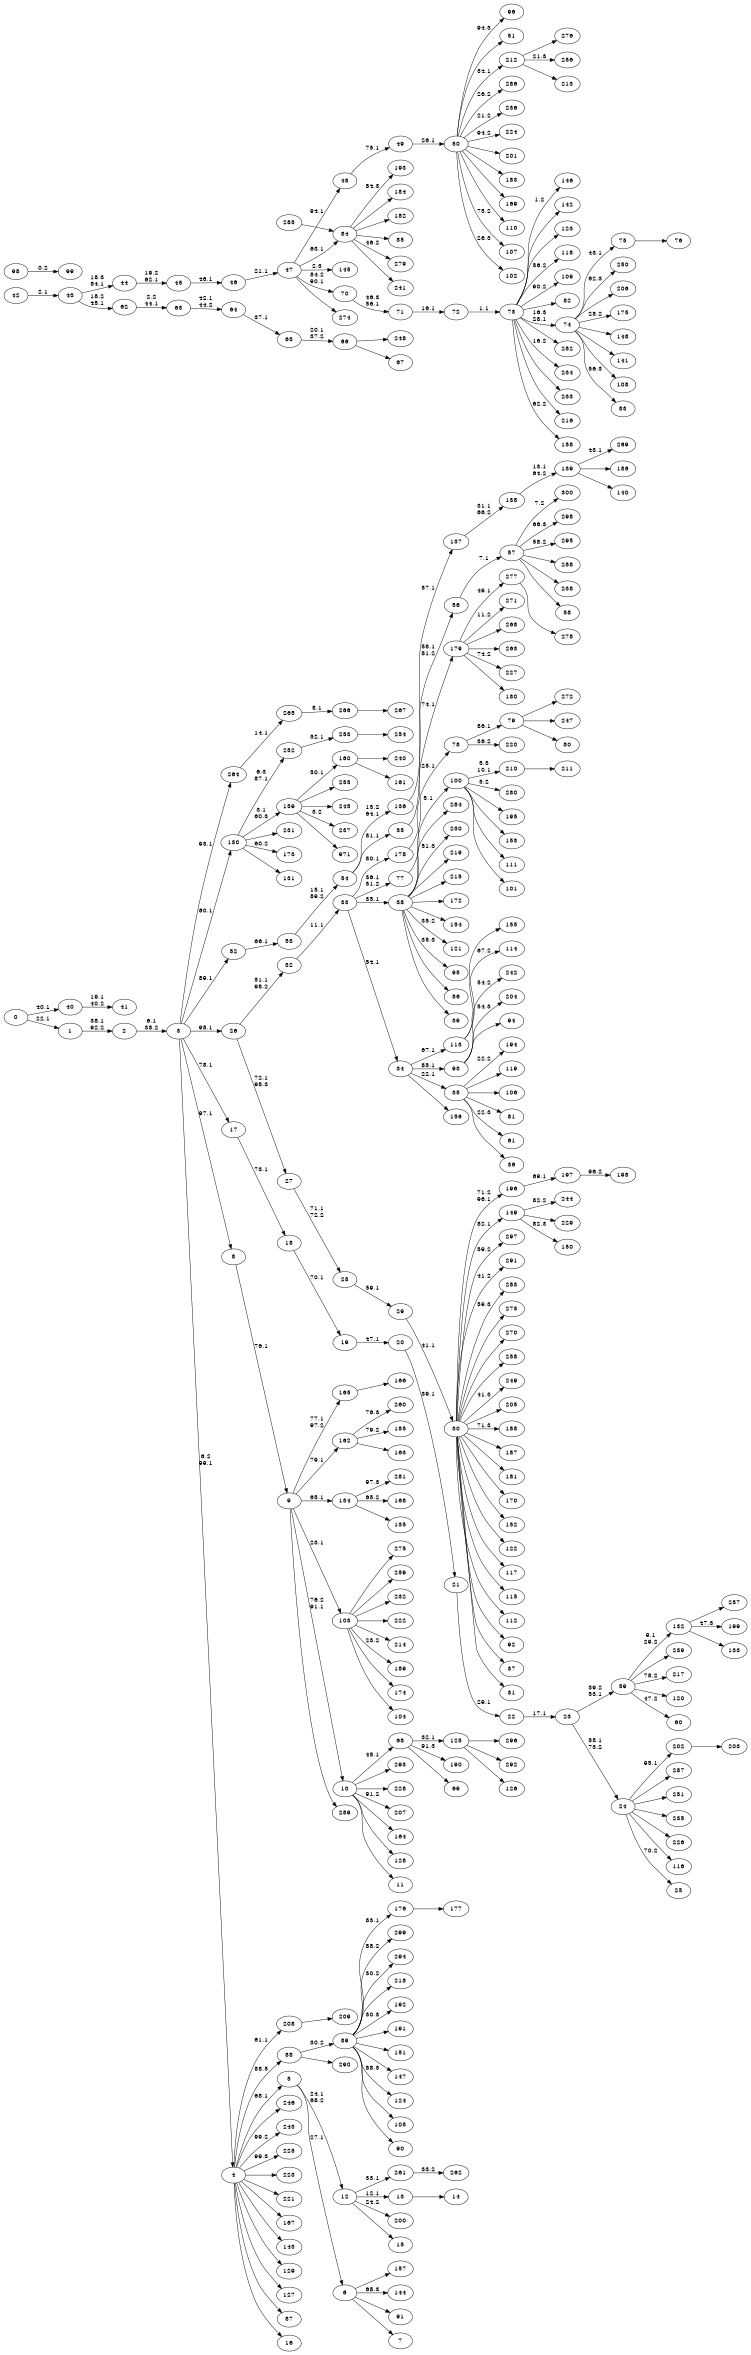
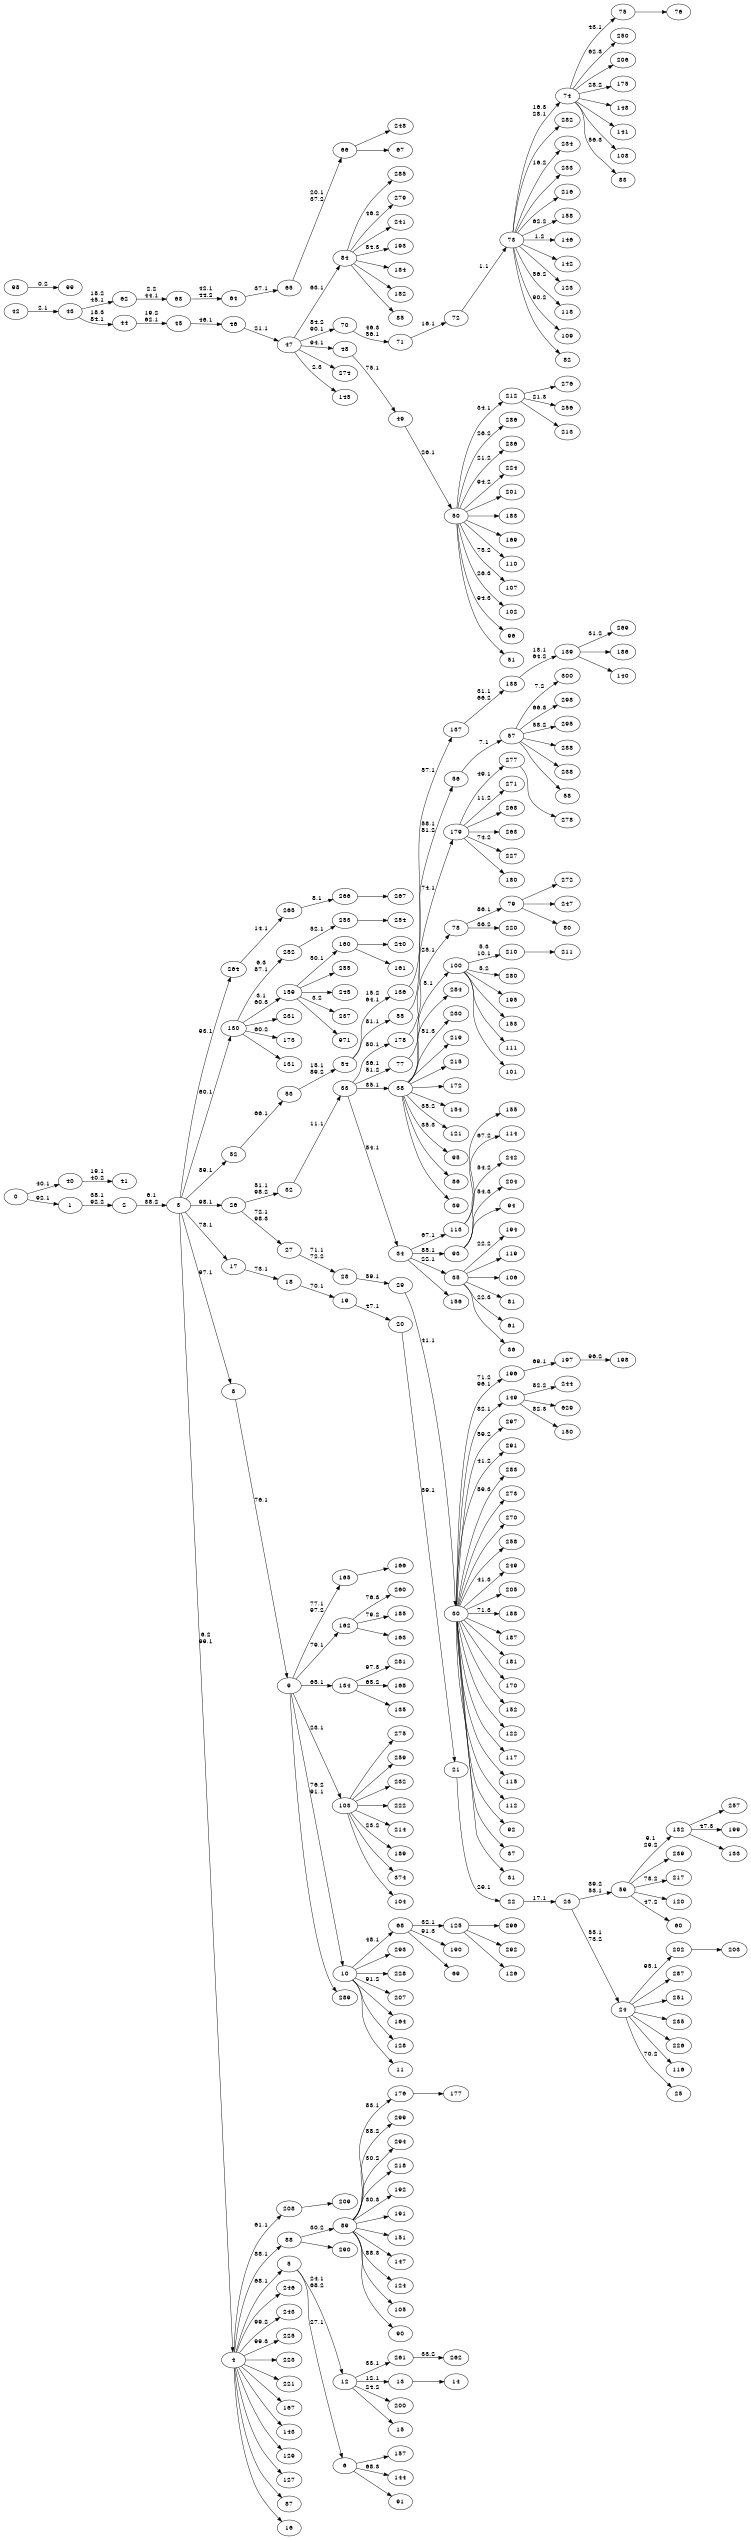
edge "285" -> "84": reversed
edge "139" -> "269": label "43,1" -> "31,2"
edge "0" -> "1": label "22,1" -> "92,1"
node "229": label "229" -> "629"
node "174": label "174" -> "374"
edge "4" -> "88": label "88,5" -> "88,1"
node "7": removed
